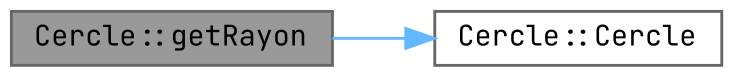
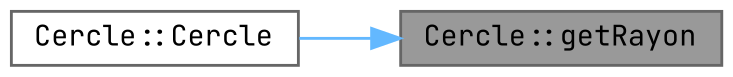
edge "Cercle::getRayon" -> "Cercle::Cercle": reversed
